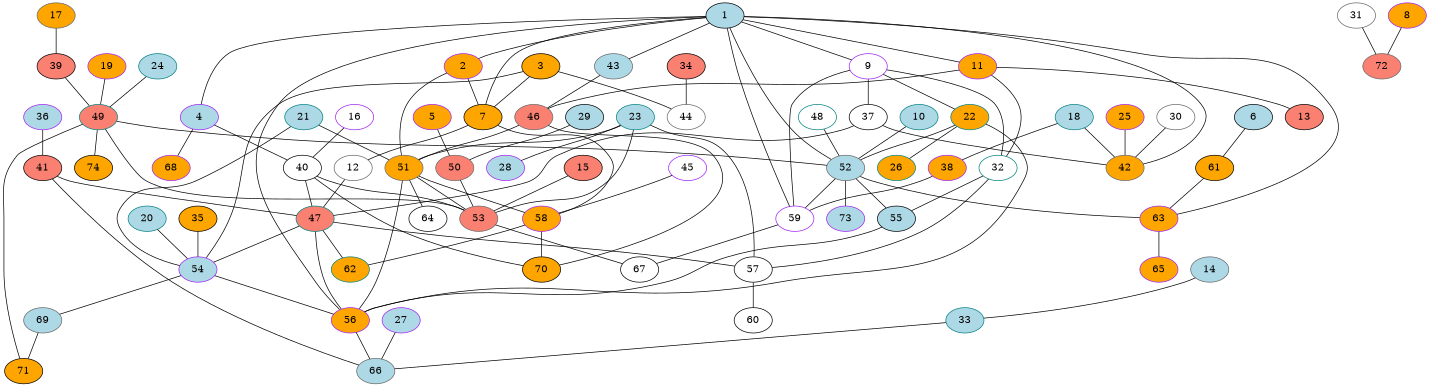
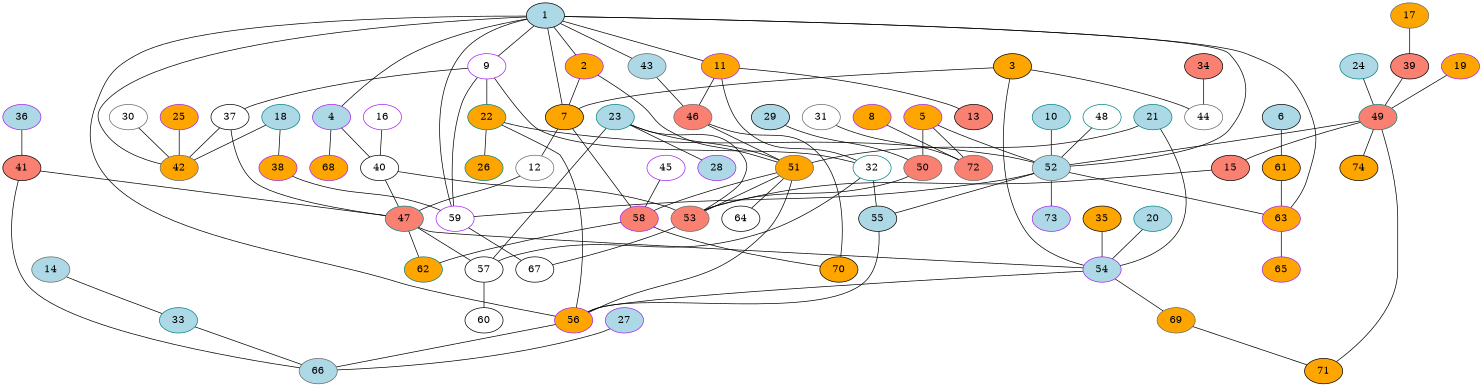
edge "5" -- "72": added
edge "5" -- "52": added
edge "49" -- "53": now "49" -- "15"
node "58": fillcolor orange -> salmon
edge "40" -- "70": removed
edge "47" -- "56": removed
node "69": fillcolor lightblue -> orange
